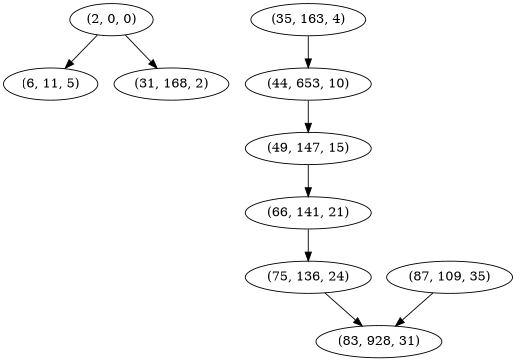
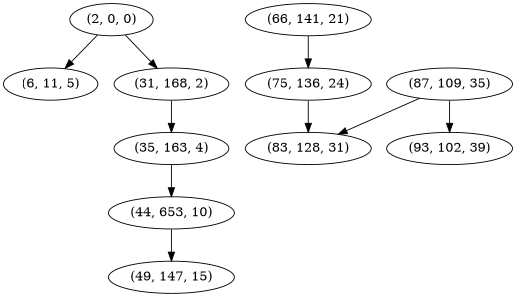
edge "(31, 168, 2)" -> "(35, 163, 4)": added
node "(93, 102, 39)": added
edge "(49, 147, 15)" -> "(66, 141, 21)": removed
node "(83, 928, 31)": label "(83, 928, 31)" -> "(83, 128, 31)"
